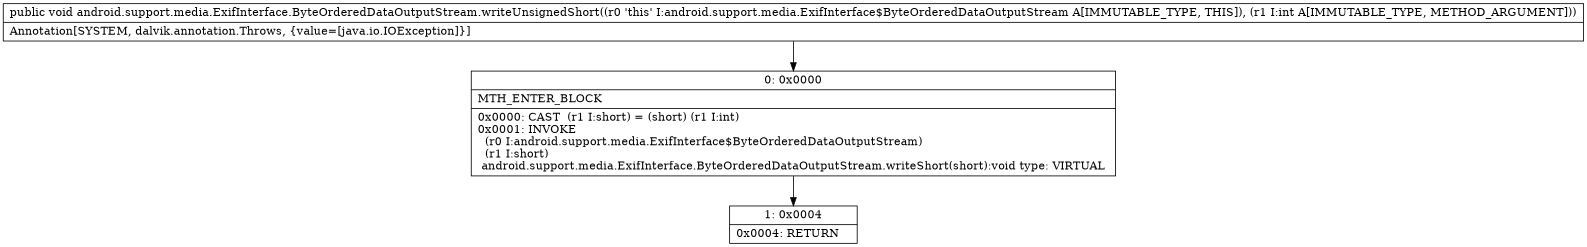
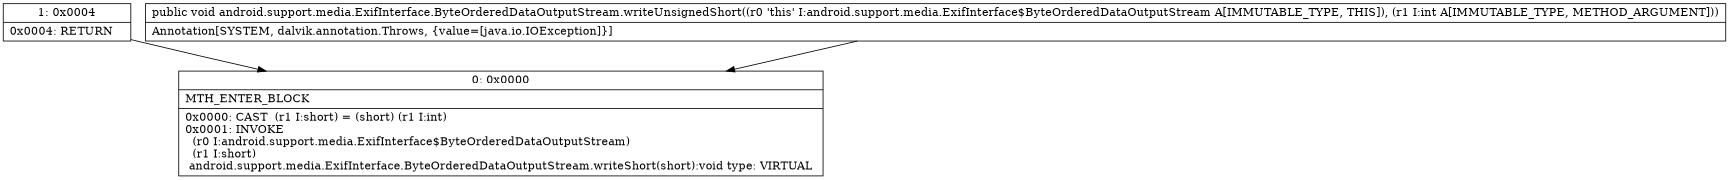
edge "0: 0x0000" -> "1: 0x0004": reversed
